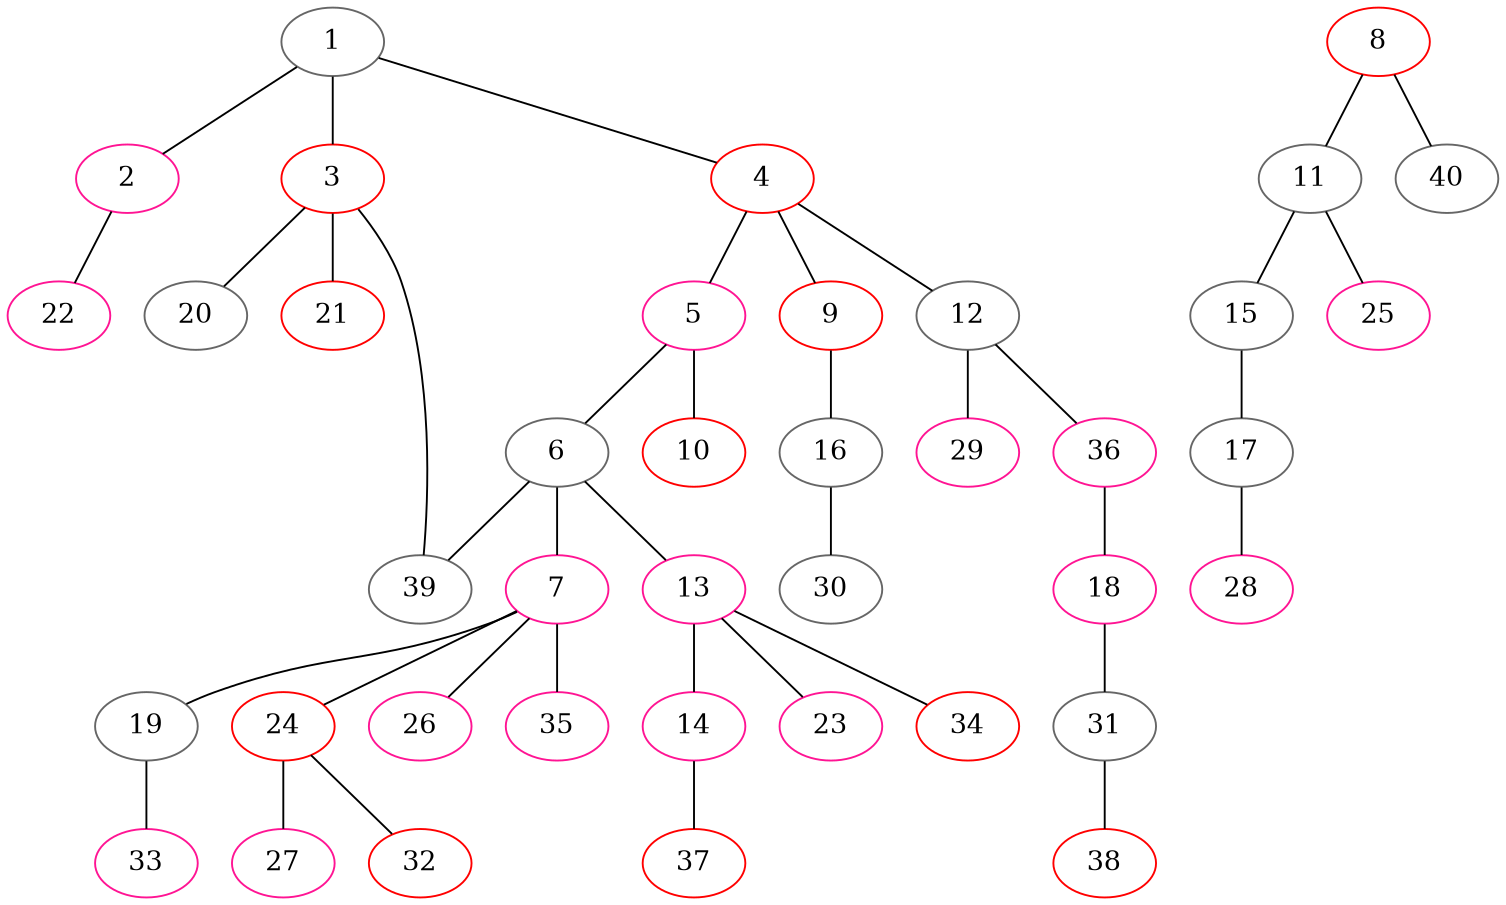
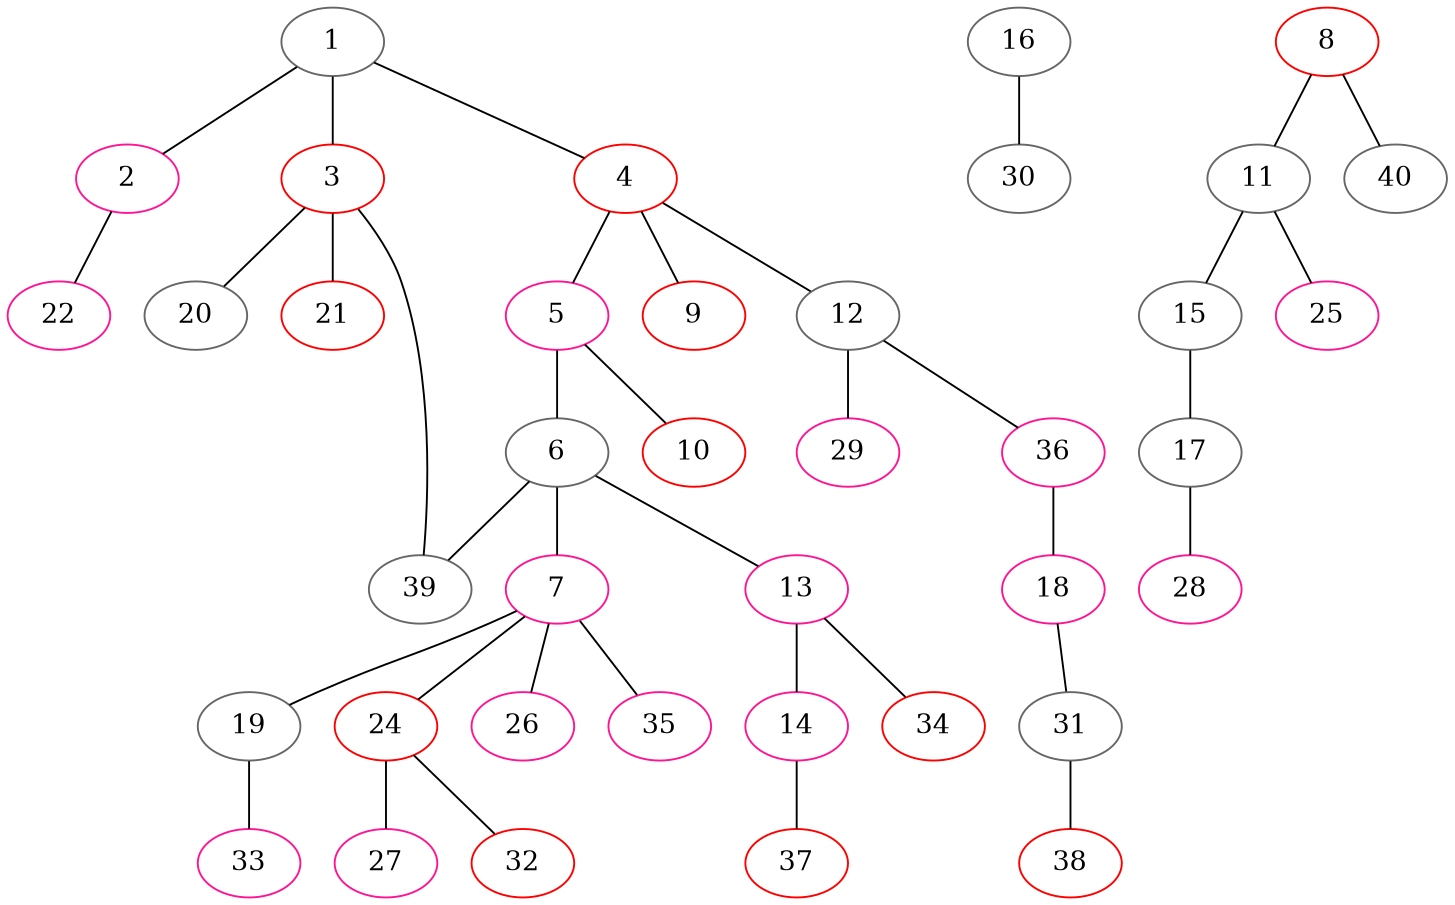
edge "9" -- "16": removed
node "23": removed
